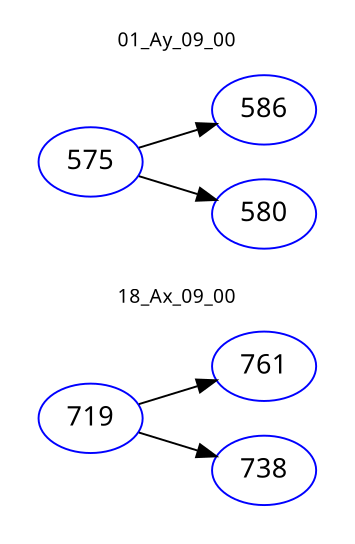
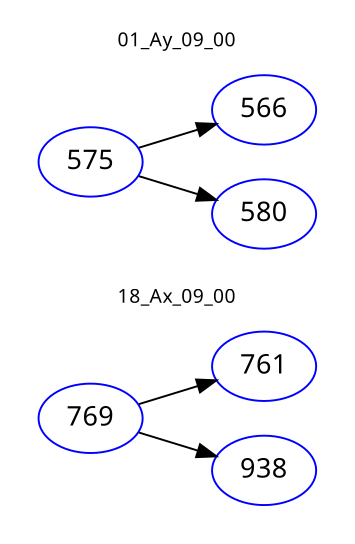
node "586": label "586" -> "566"
node "719": label "719" -> "769"
node "738": label "738" -> "938"
